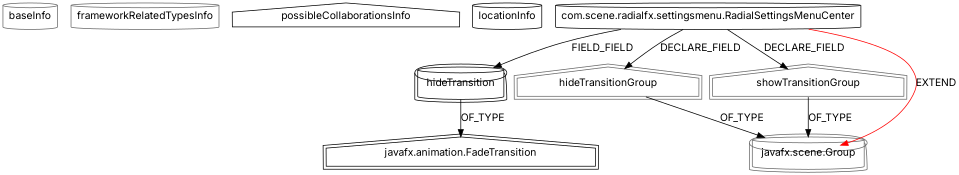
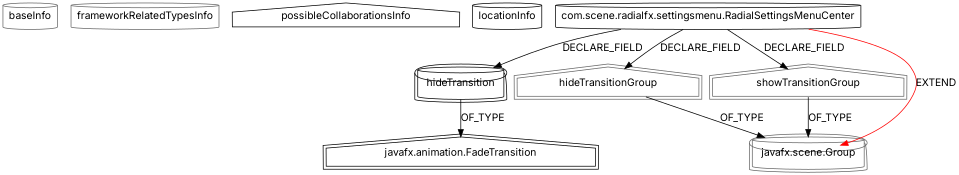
edge "com.scene.radialfx.settingsmenu.RadialSettingsMenuCenter" -> "hideTransition": label "FIELD_FIELD" -> "DECLARE_FIELD"
